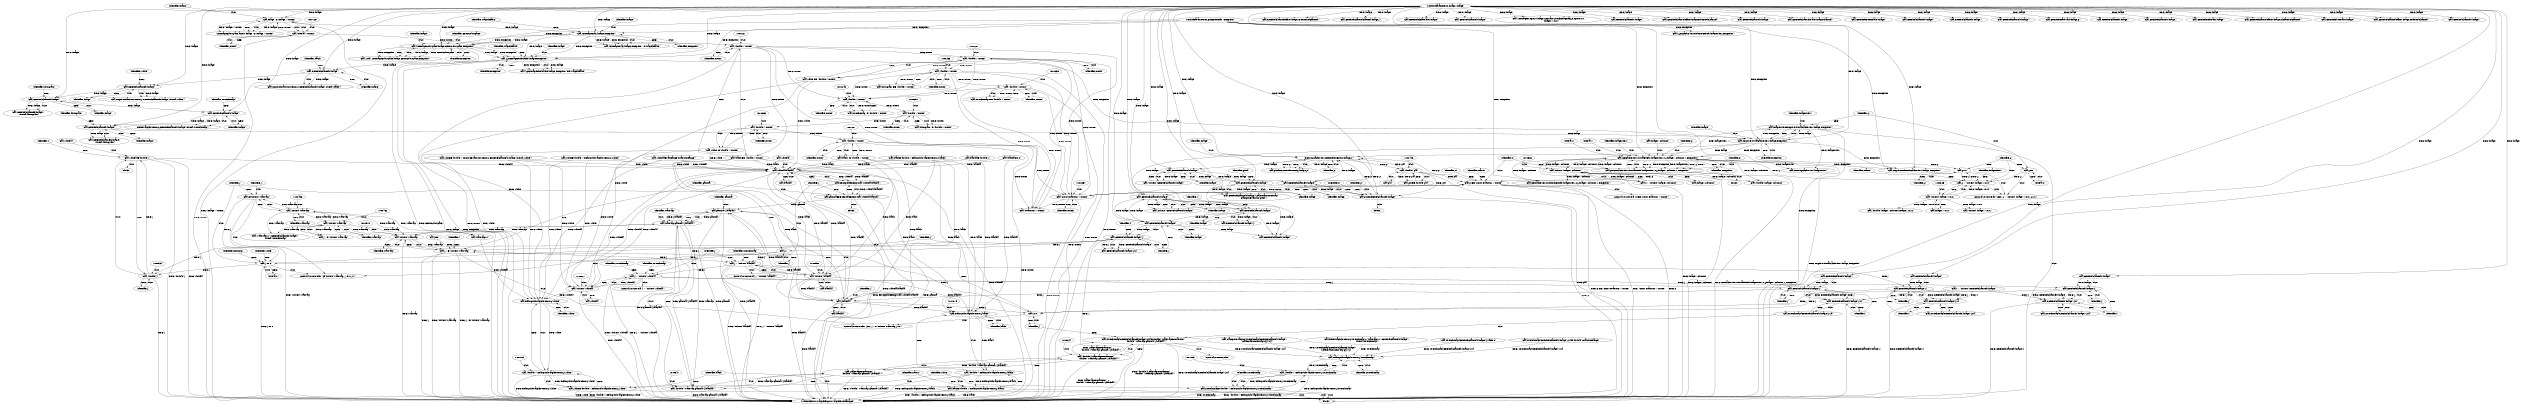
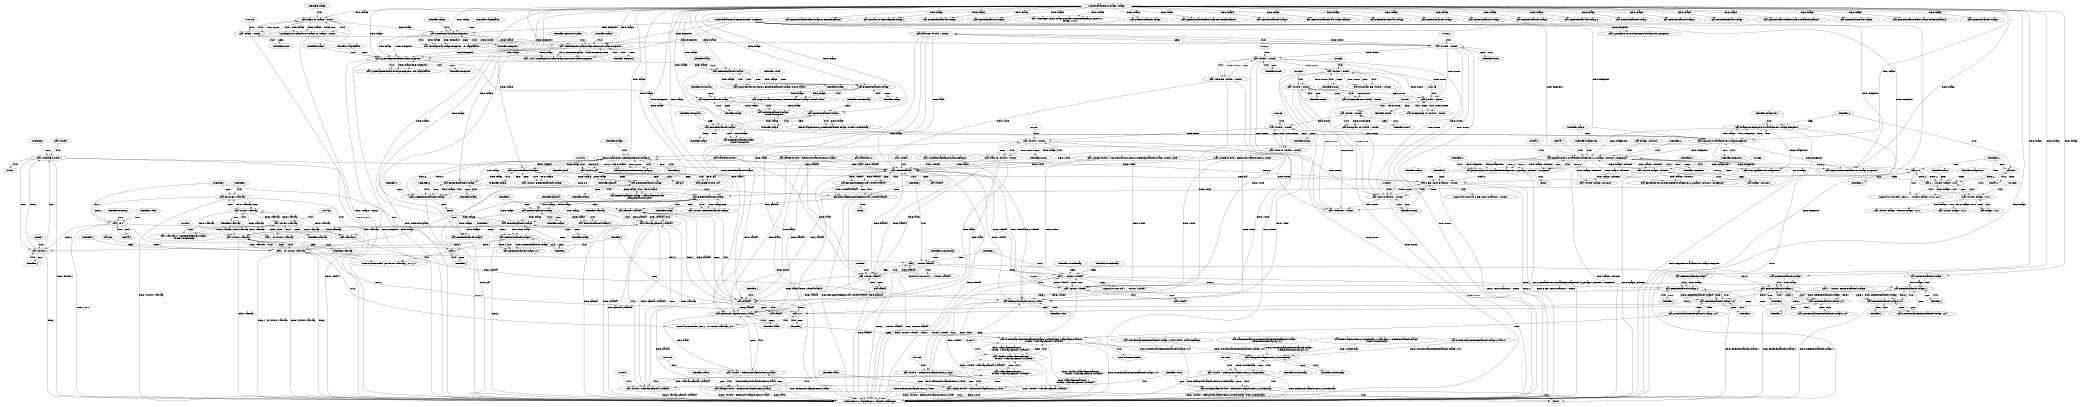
node "(Call,GetPixelChannelChannel(image,j))": label "(Call,GetPixelChannelChannel(image,j))" -> "(Call,ContrastStretchImageTag(image,j))"
node "(Call,(Literal *) NULL)": label "(Call,(Literal *) NULL)" -> "(Call,(Image *) NULL)"
node "(Call,x < (ssize_t) image->columns)": removed
node "1000496": removed
edge "(Call,MaxMap*gamma*(j-black[i]))" -> "(Call,gamma*(j-black[i]))": removed, label "CFG:"
edge "(Call,black == (double *) NULL)" -> "(Call,j-black[i])": label "DDG: black" -> "DDG: GetPixelChannels(image)"
edge "(Call,j=(ssize_t) MaxMap)" -> "(ControlStructure,for (j=(ssize_t) MaxMap; j != 0; j--))": now "(Call,j=(ssize_t) MaxMap)" -> "(Call,MaxMap+1)"
edge "(Call,j--)" -> "(Call,j != 0)": removed, label "DDG: j"
edge "1001015" -> "(Call,RelinquishMagickMemory(black))": now "1001015" -> "(Call,(double *) RelinquishMagickMemory(black))"
